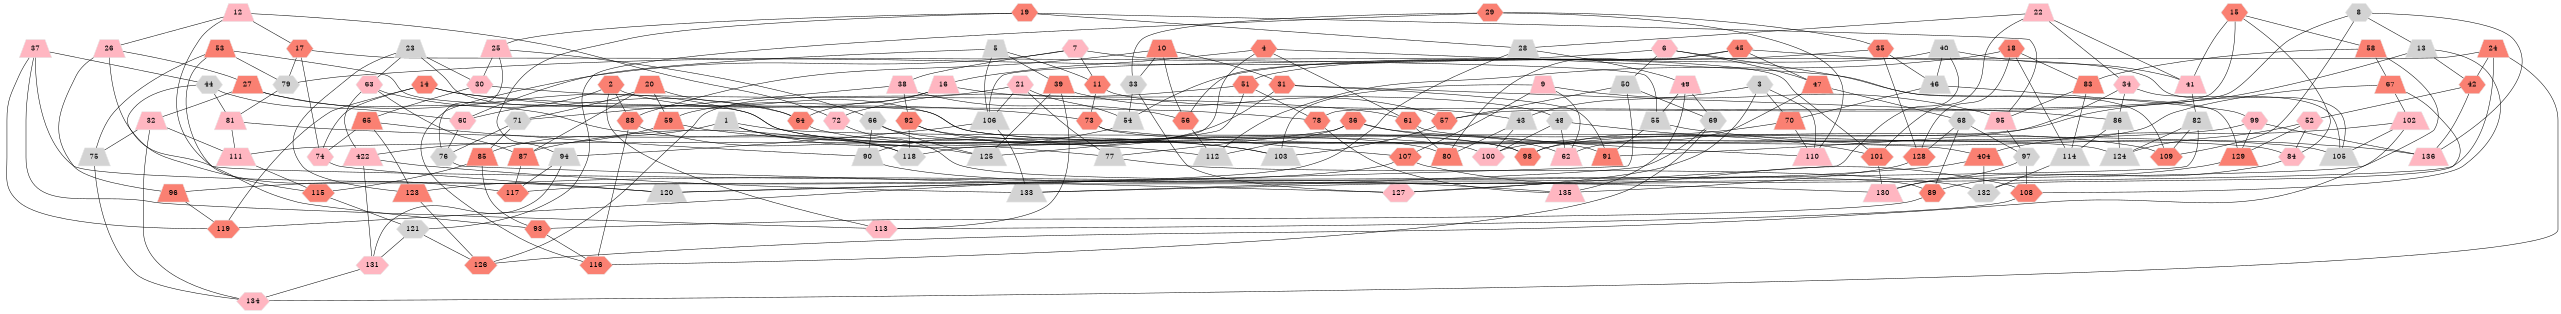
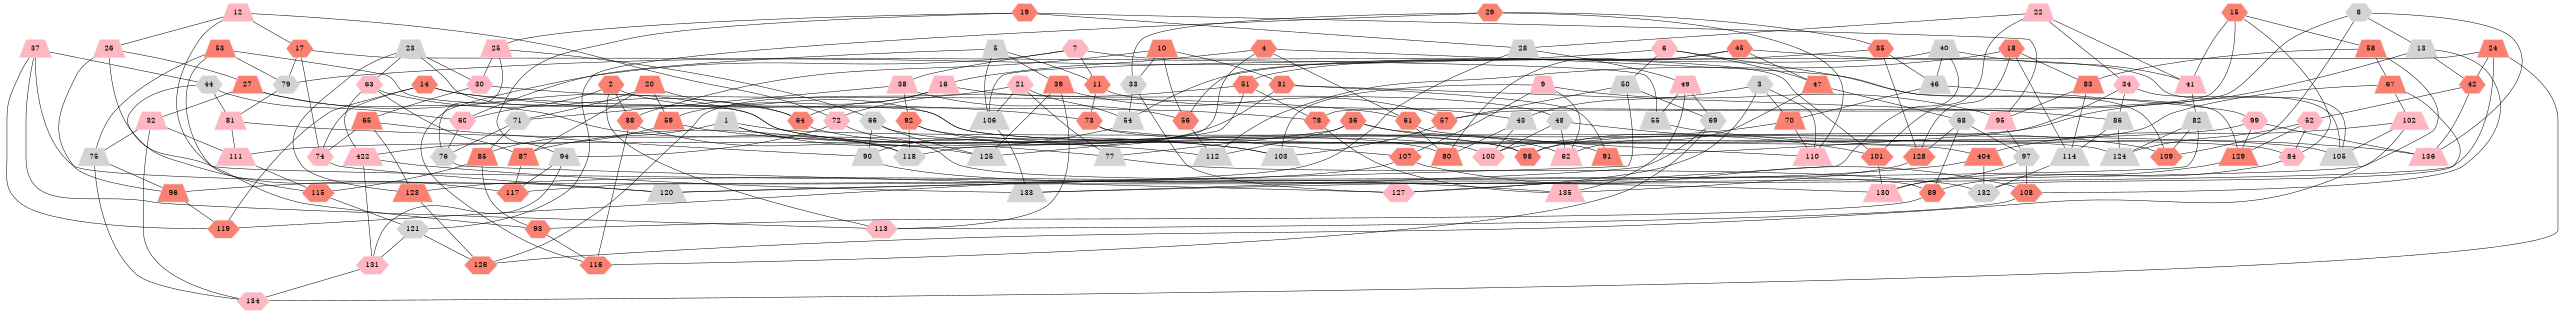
edge "55" -- "91": removed
edge "106" -- "94": now "72" -- "94"
edge "75" -- "96": added
